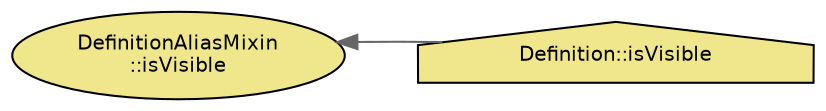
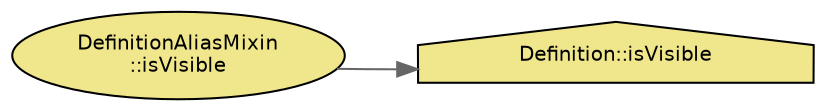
edge "Definition::isVisible" -> "DefinitionAliasMixin ::isVisible": reversed
